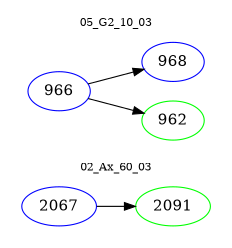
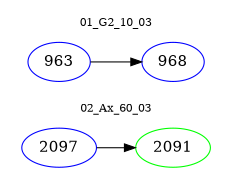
cluster "05_G2_10_03": label "05_G2_10_03" -> "01_G2_10_03"
node "966": label "966" -> "963"
node "962": removed
node "2067": label "2067" -> "2097"
